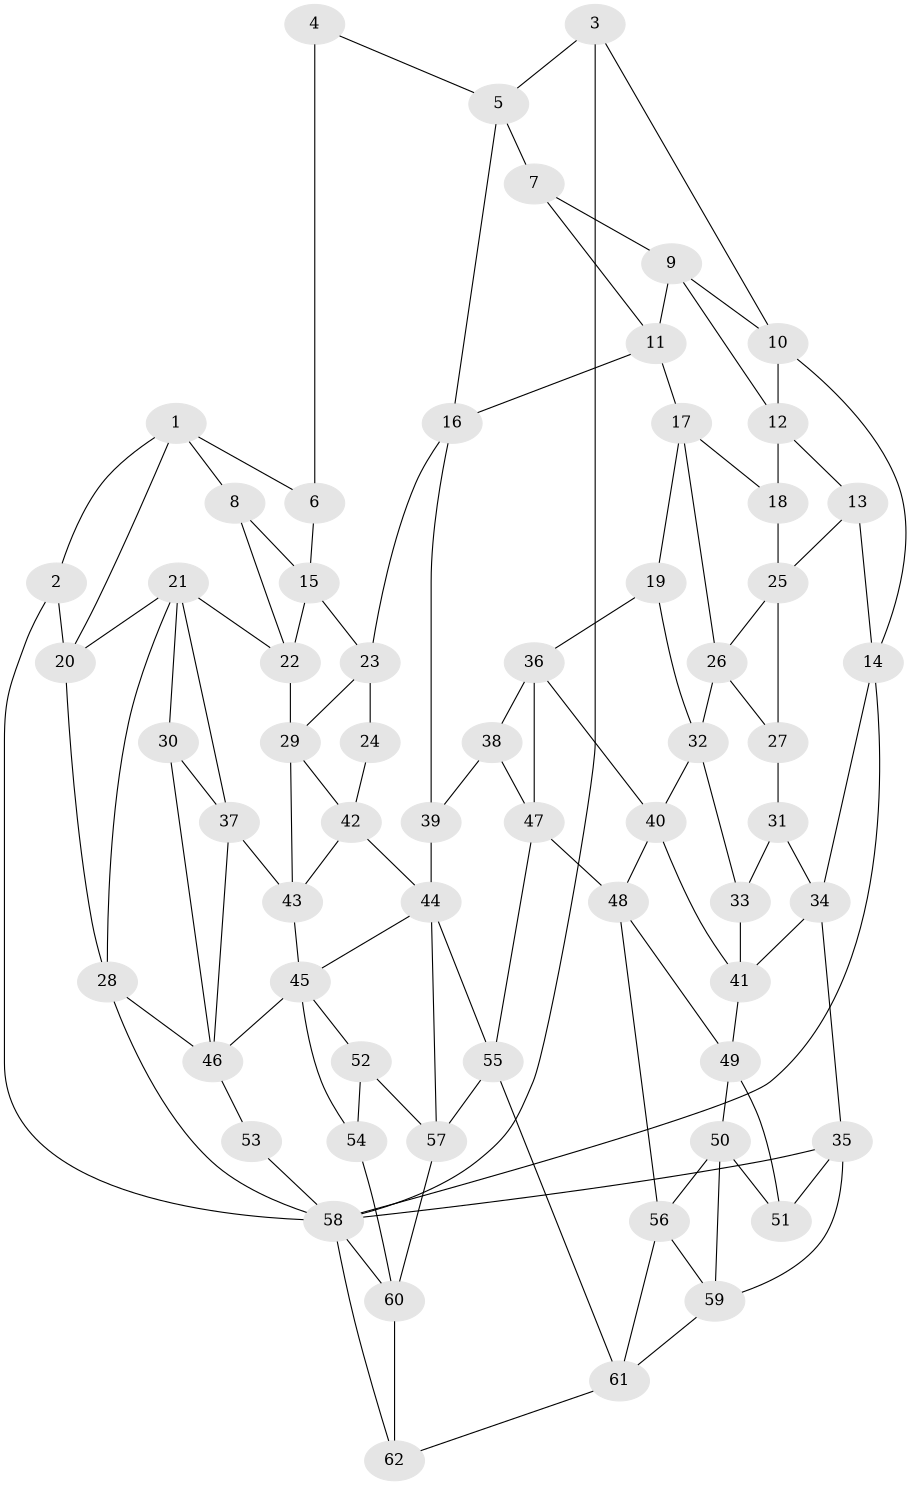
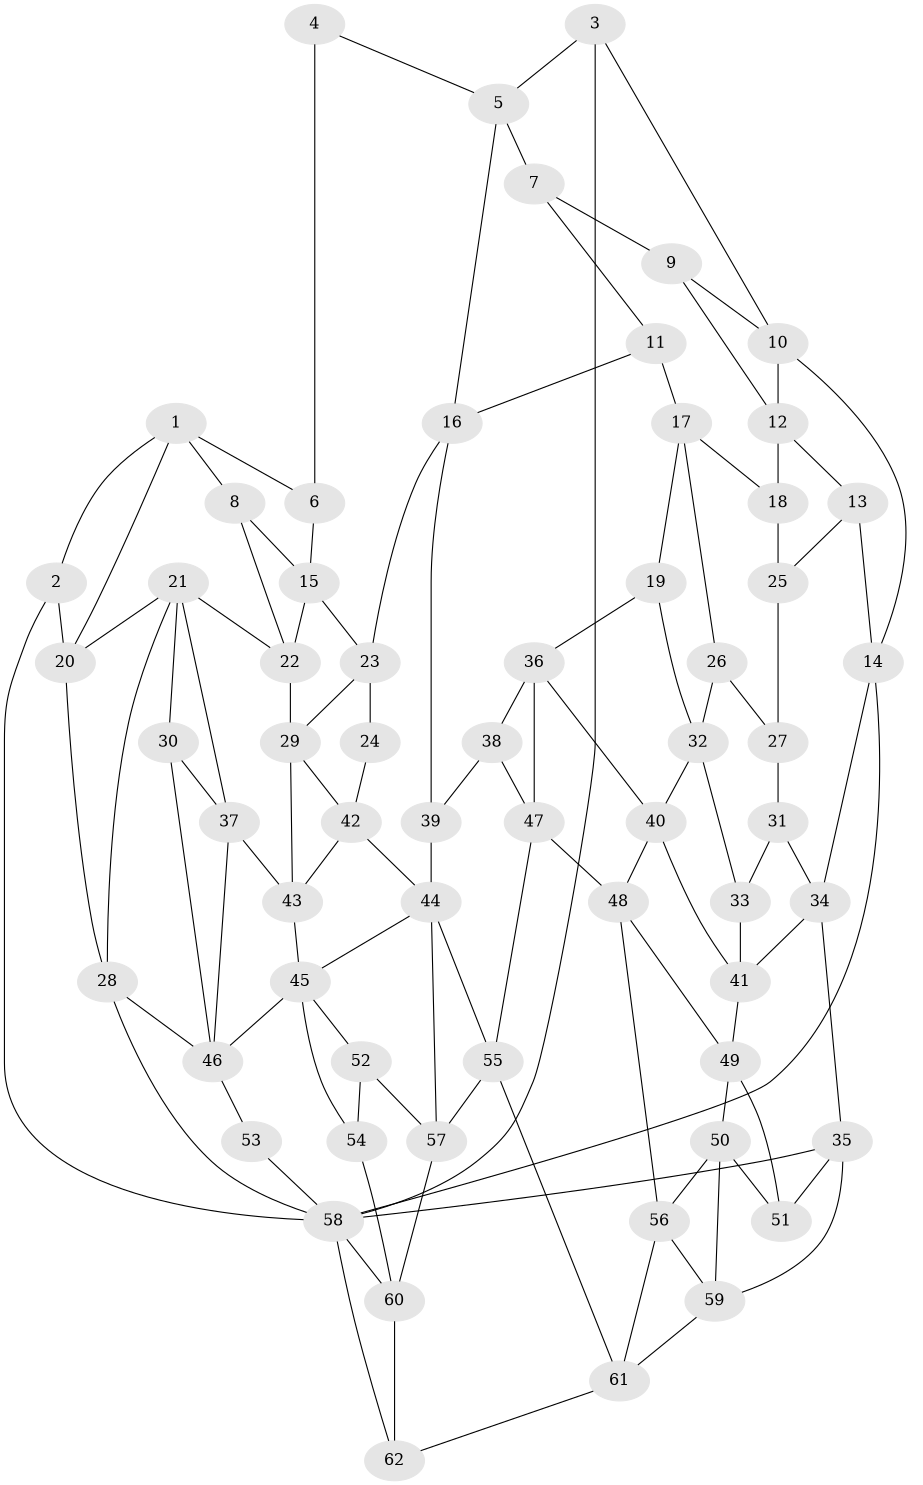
edge "9" -- "11": removed
edge "25" -- "26": removed
